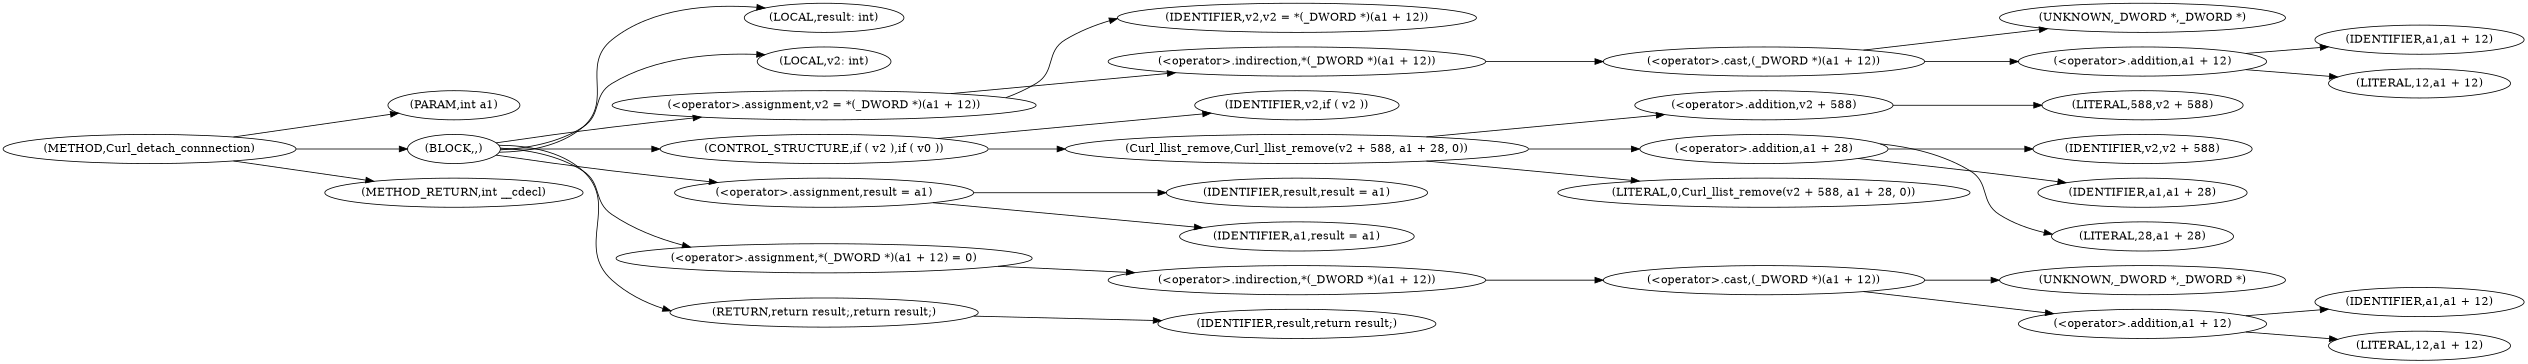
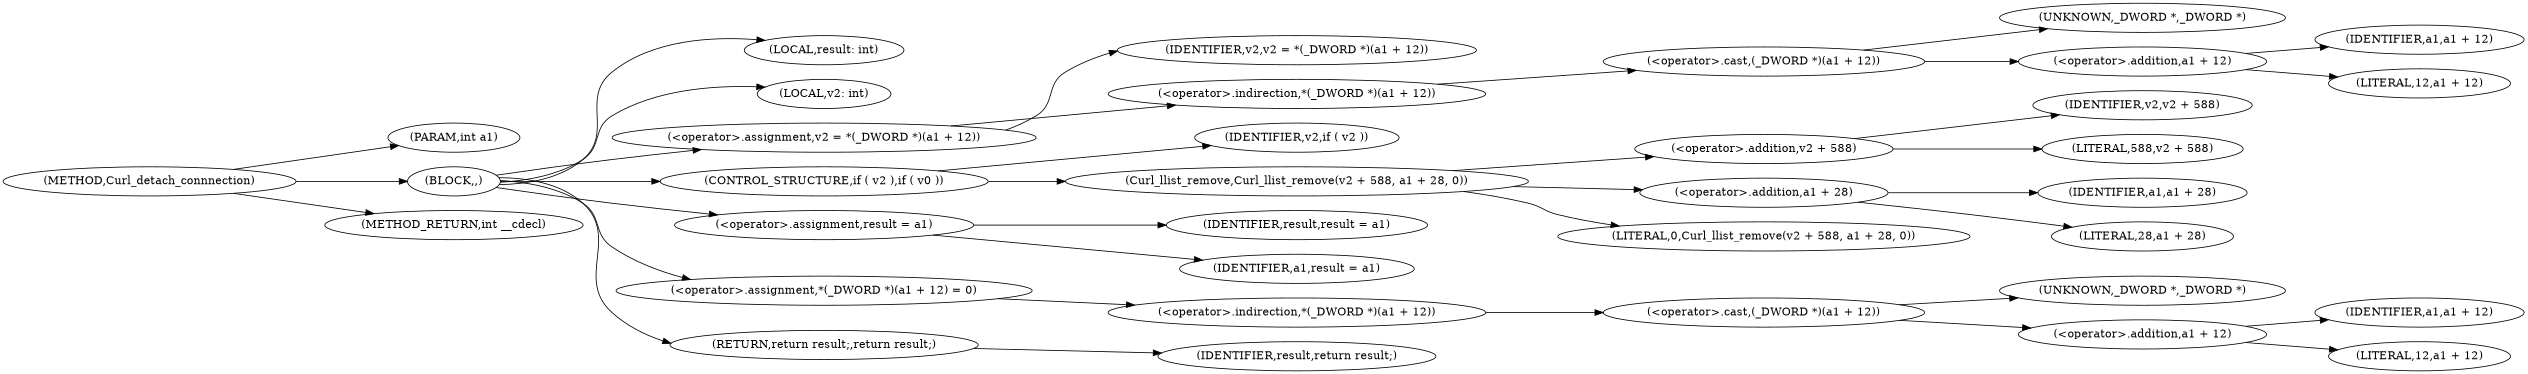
edge "(<operator>.addition,a1 + 28)" -> "(IDENTIFIER,v2,v2 + 588)": now "(<operator>.addition,v2 + 588)" -> "(IDENTIFIER,v2,v2 + 588)"
